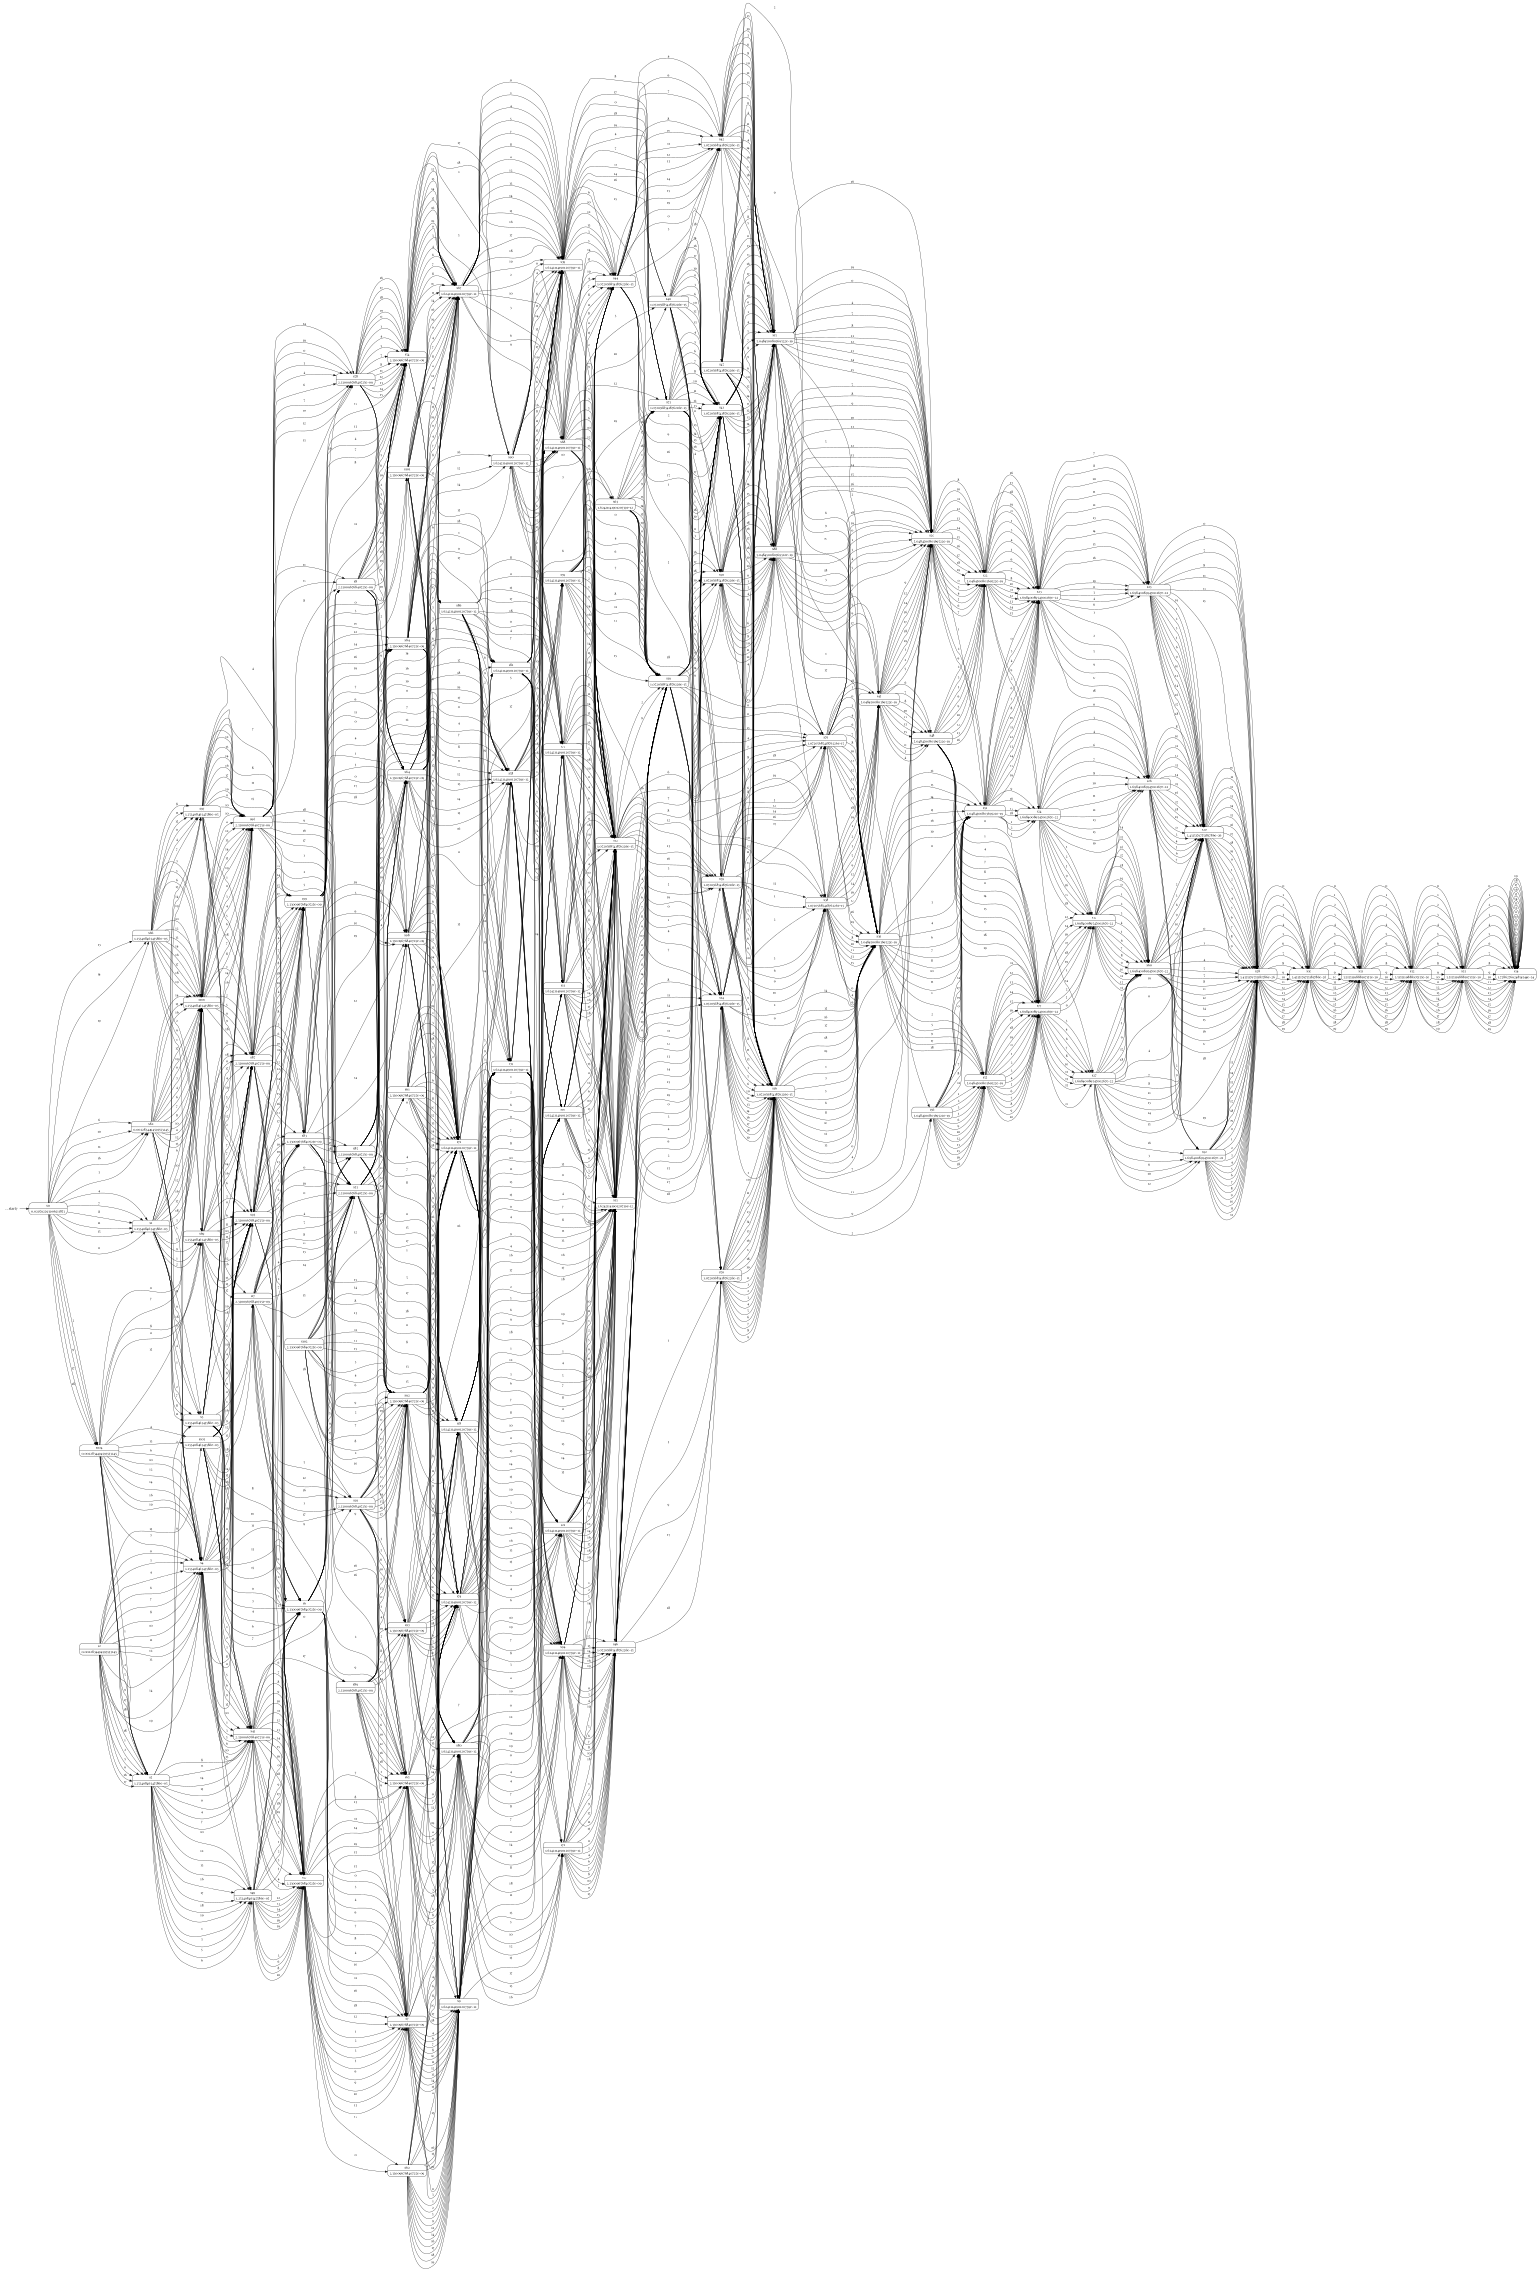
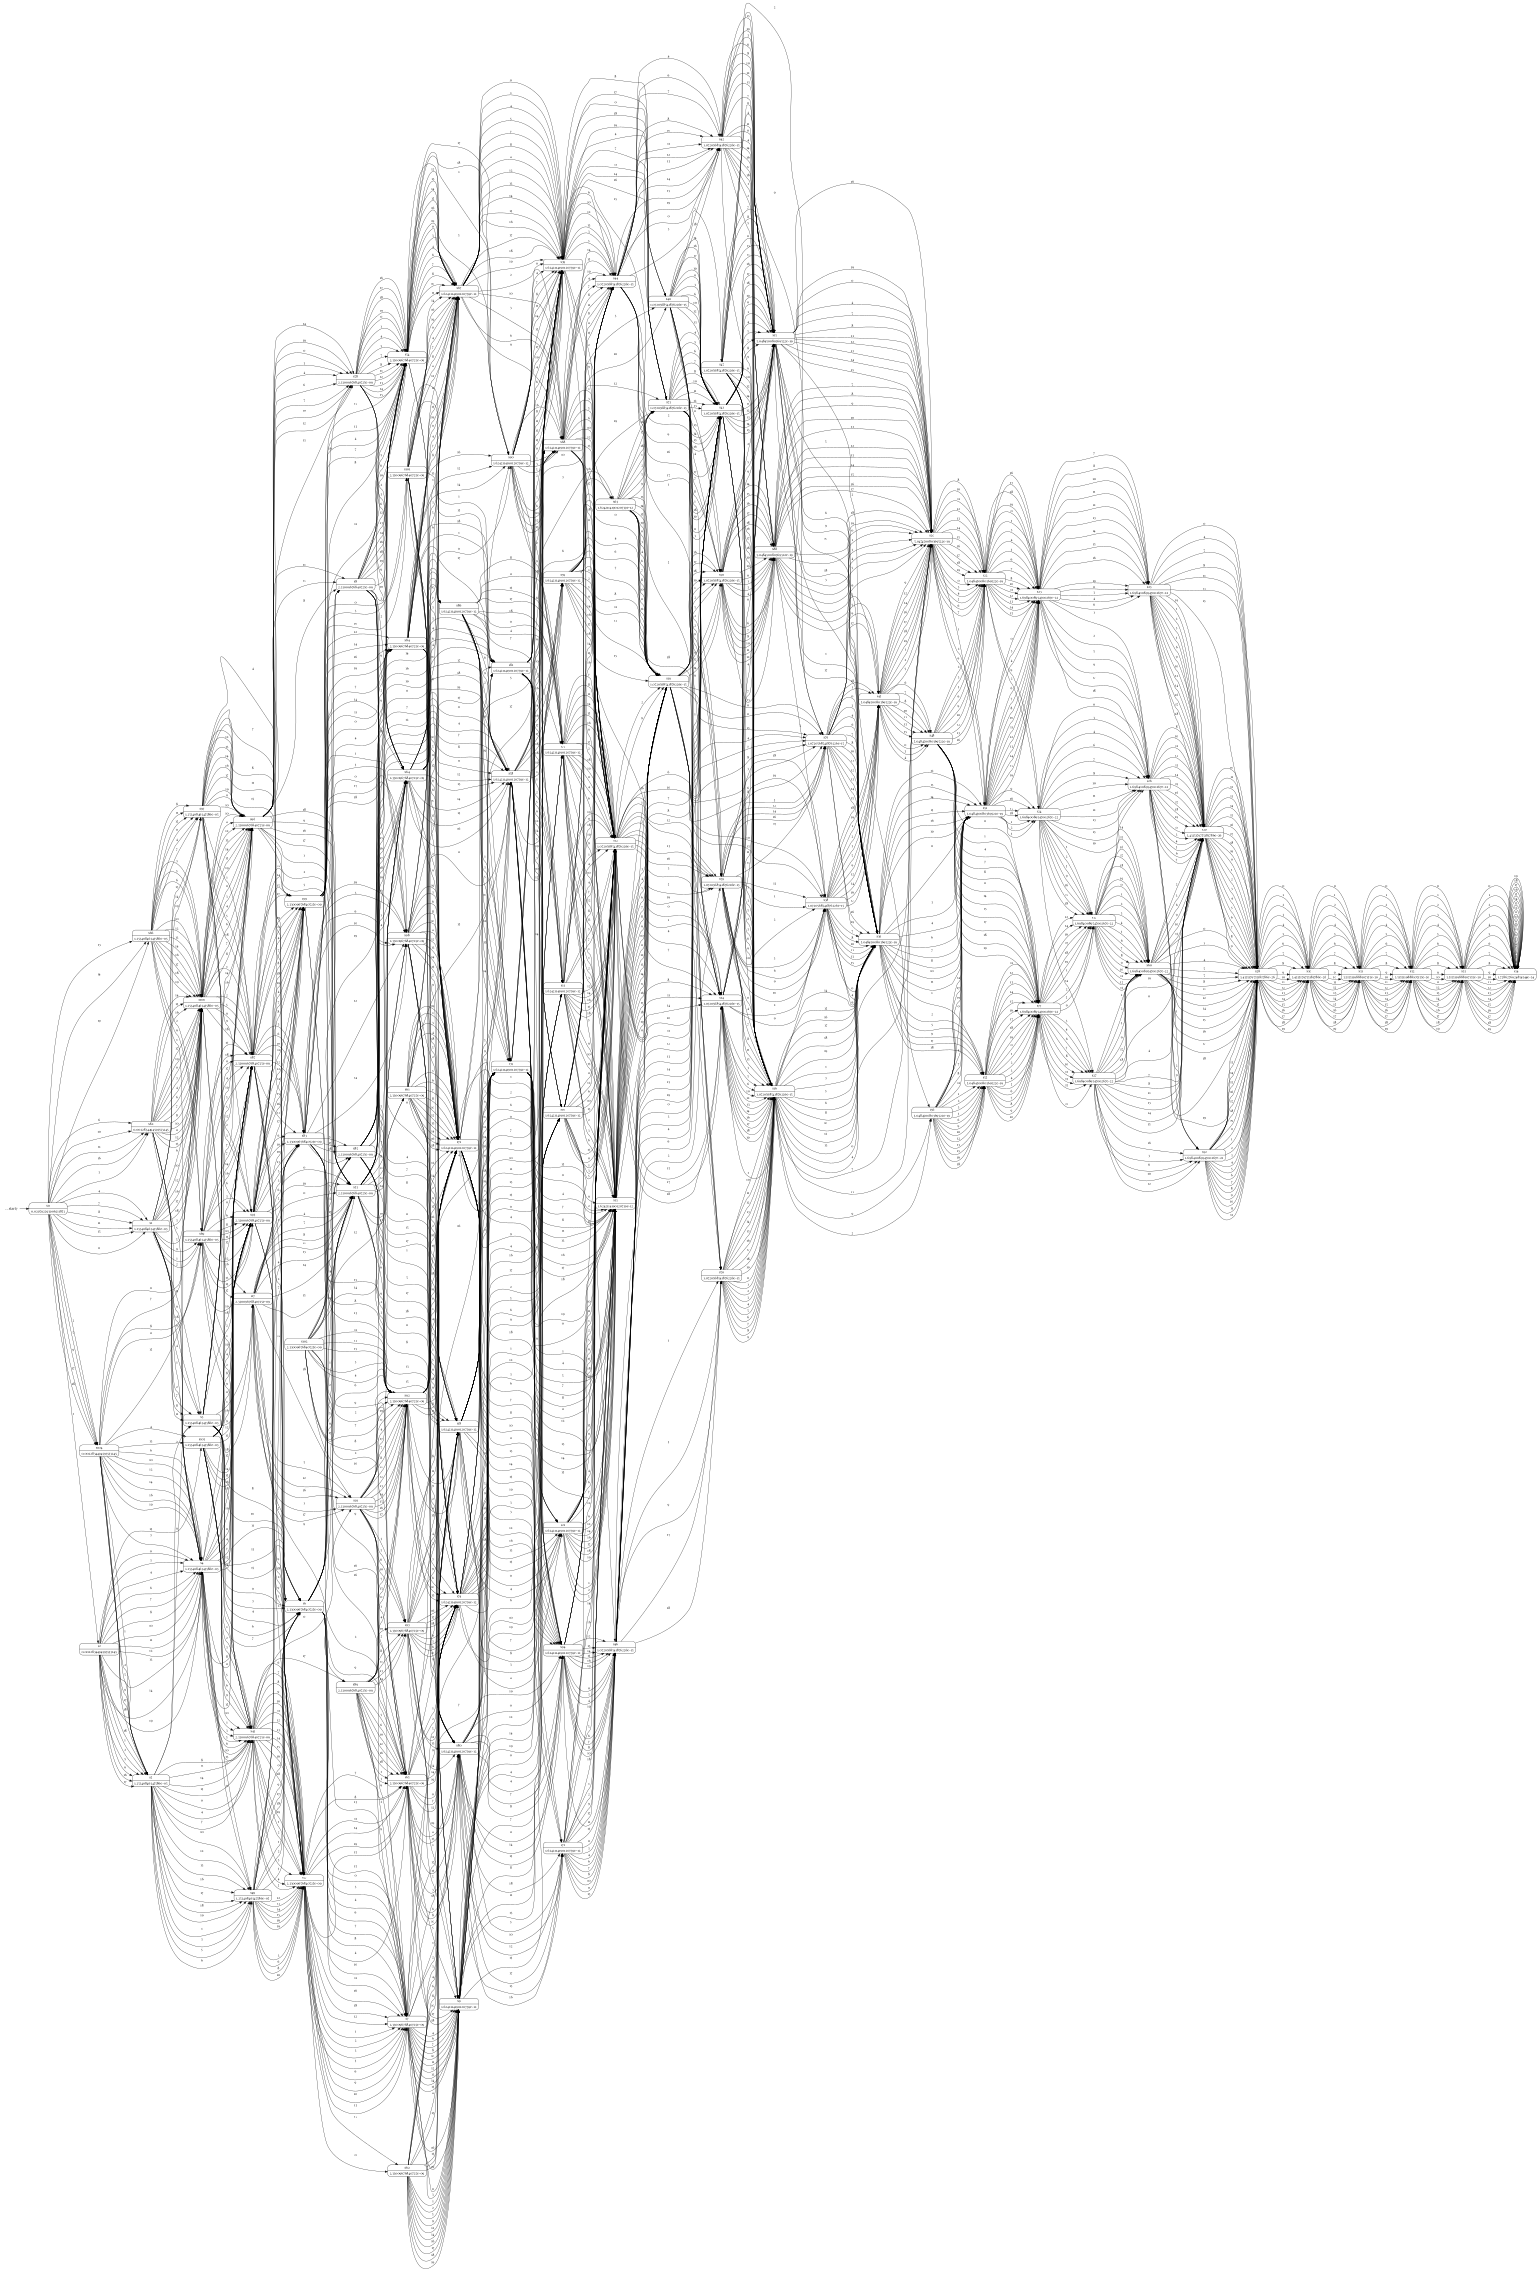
edge "s101" -> "s81": added, label "1"
node "s20": text "5.048450080369522e-19" -> "5.047450080369522e-19"
edge "s99" -> "s64": label "6" -> "14"
edge "s65" -> "s90": added, label "4"
edge "s0" -> "s2": added, label "1"
